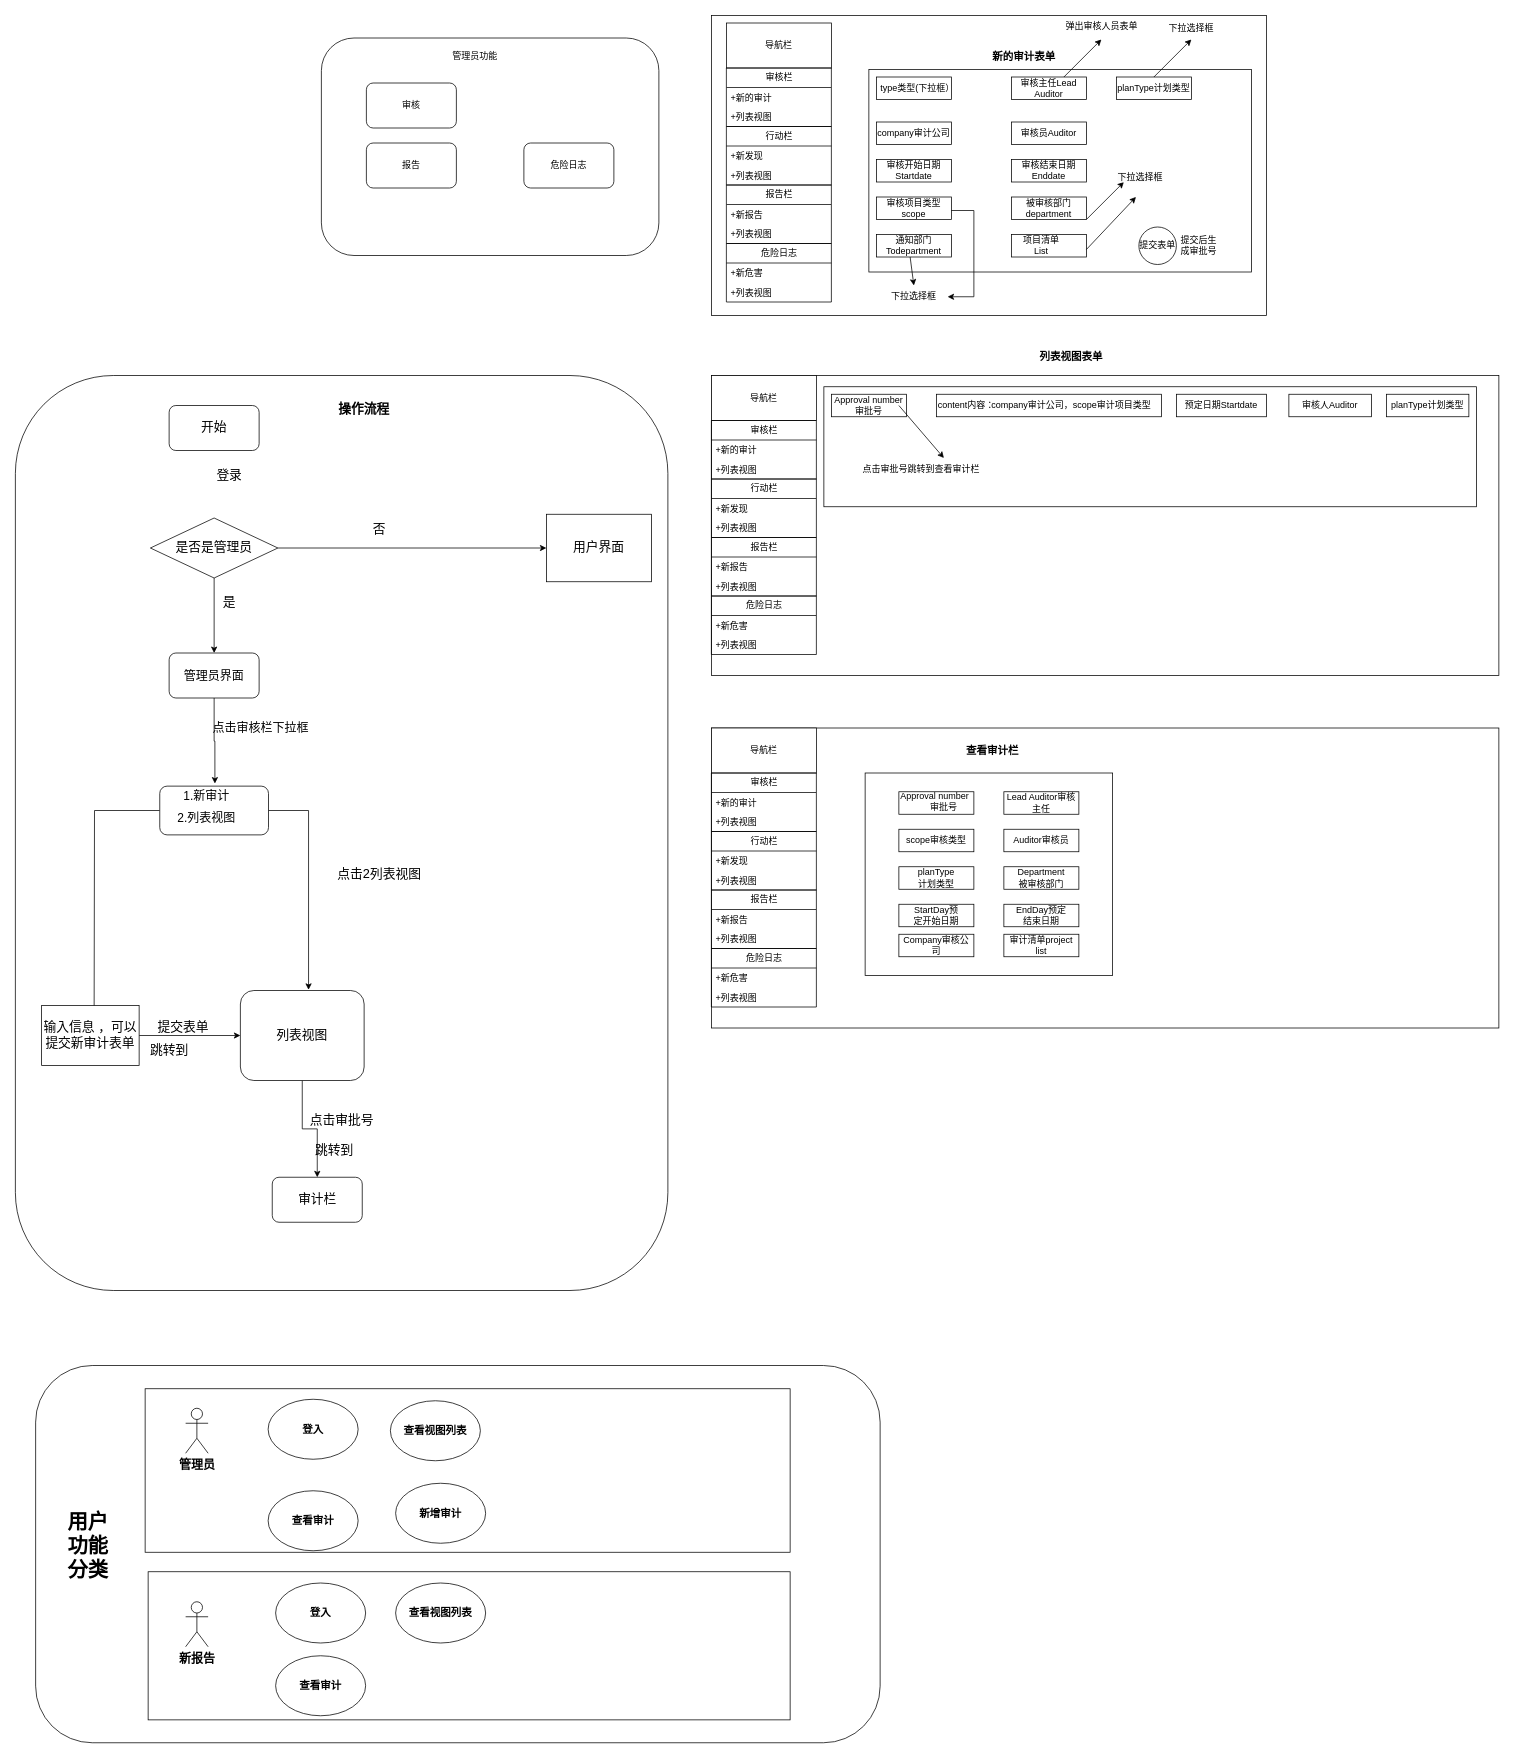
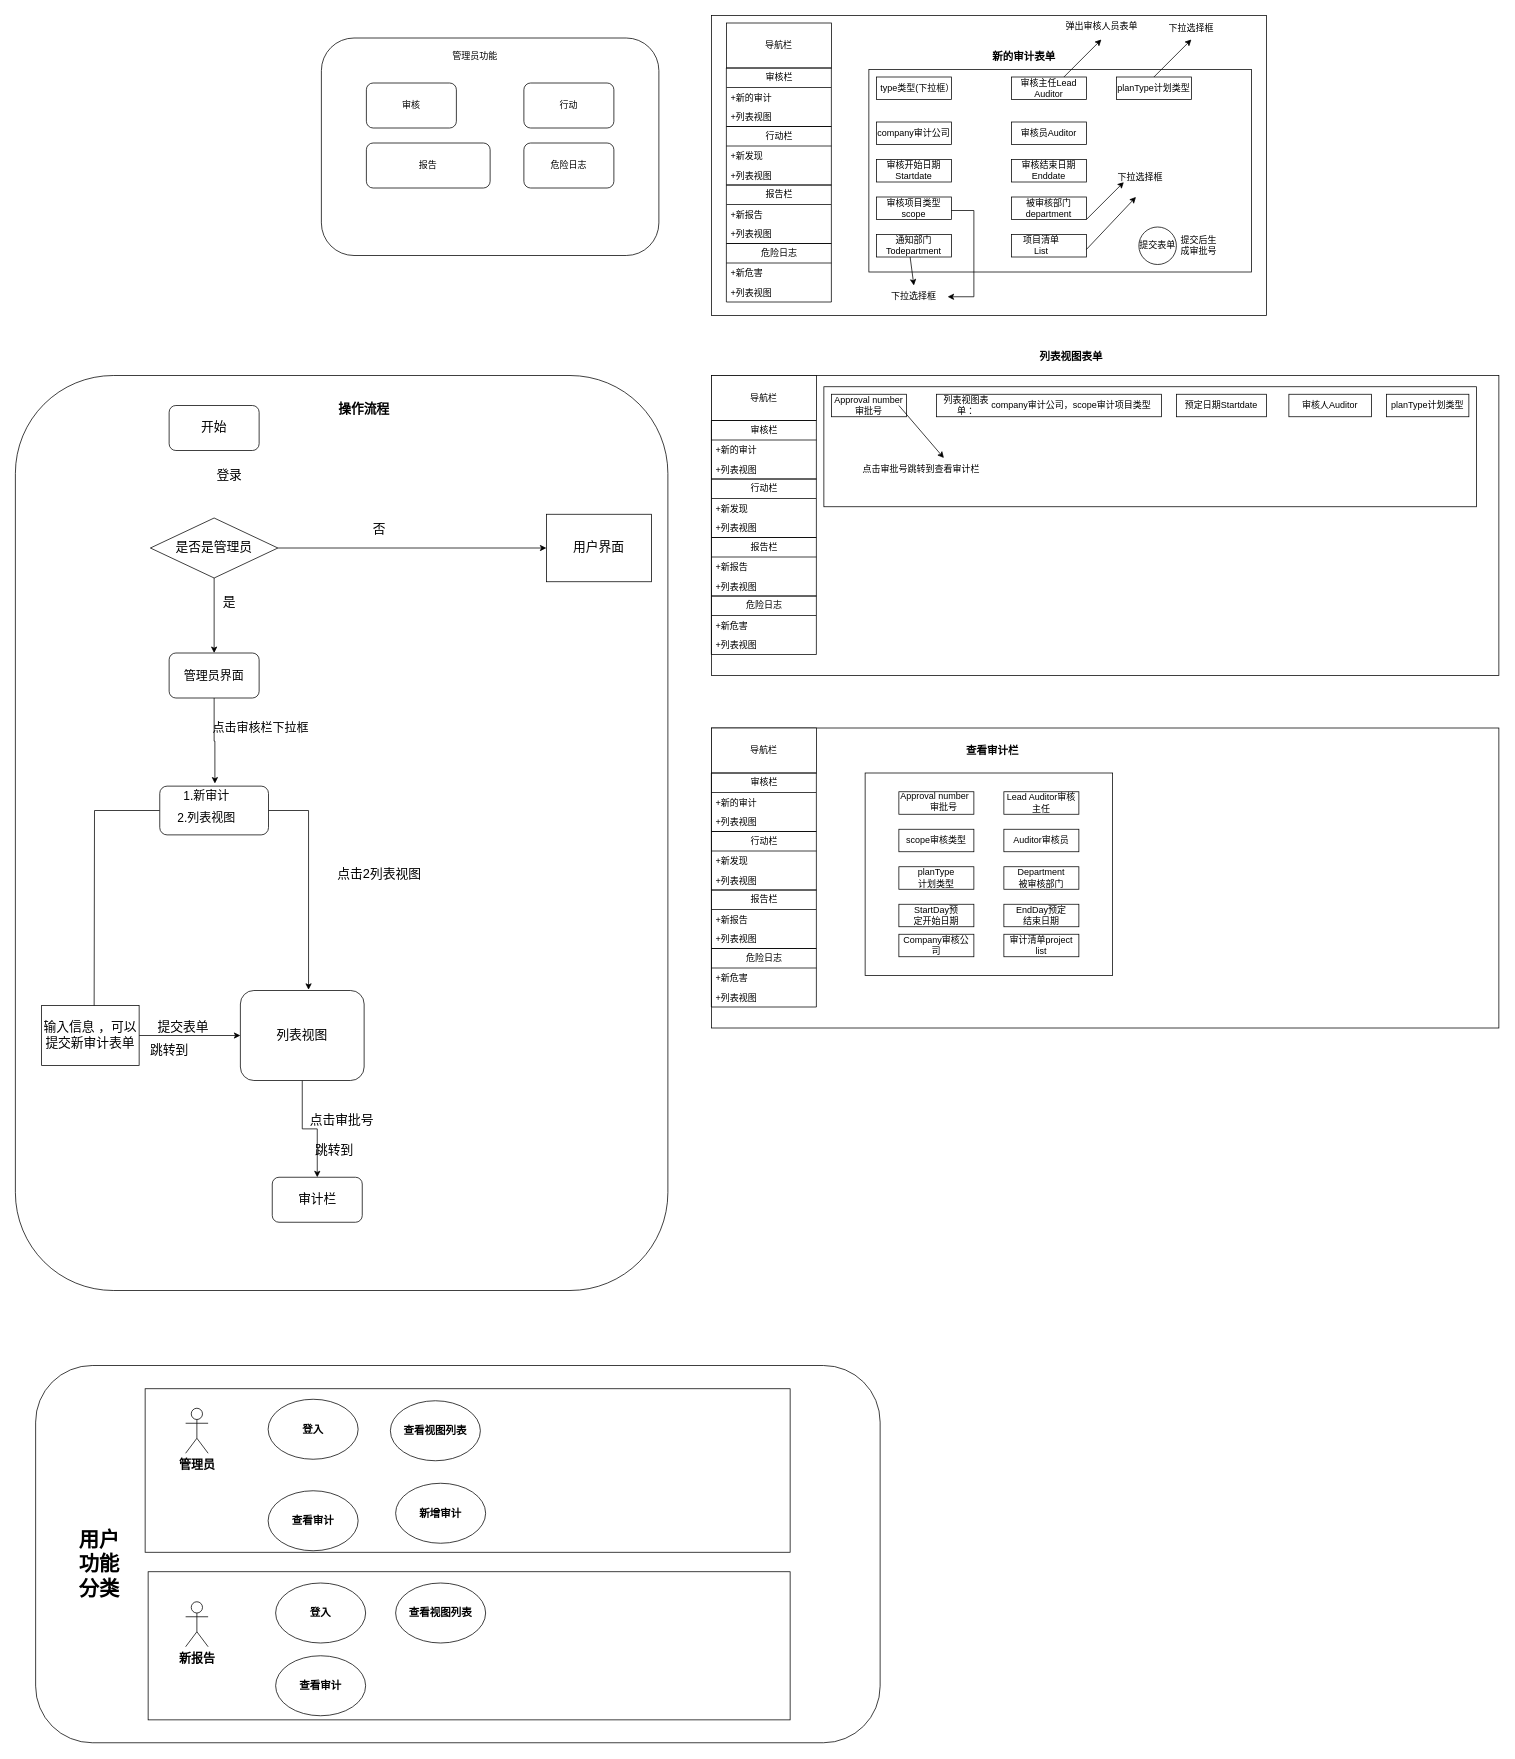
node "行动": added
node "报告": size 90x45 -> 124x45
node "content内容：": label "content内容：" -> "列表视图表单："
node "用户功能分类": moved (88, 1546) -> (99, 1565)
